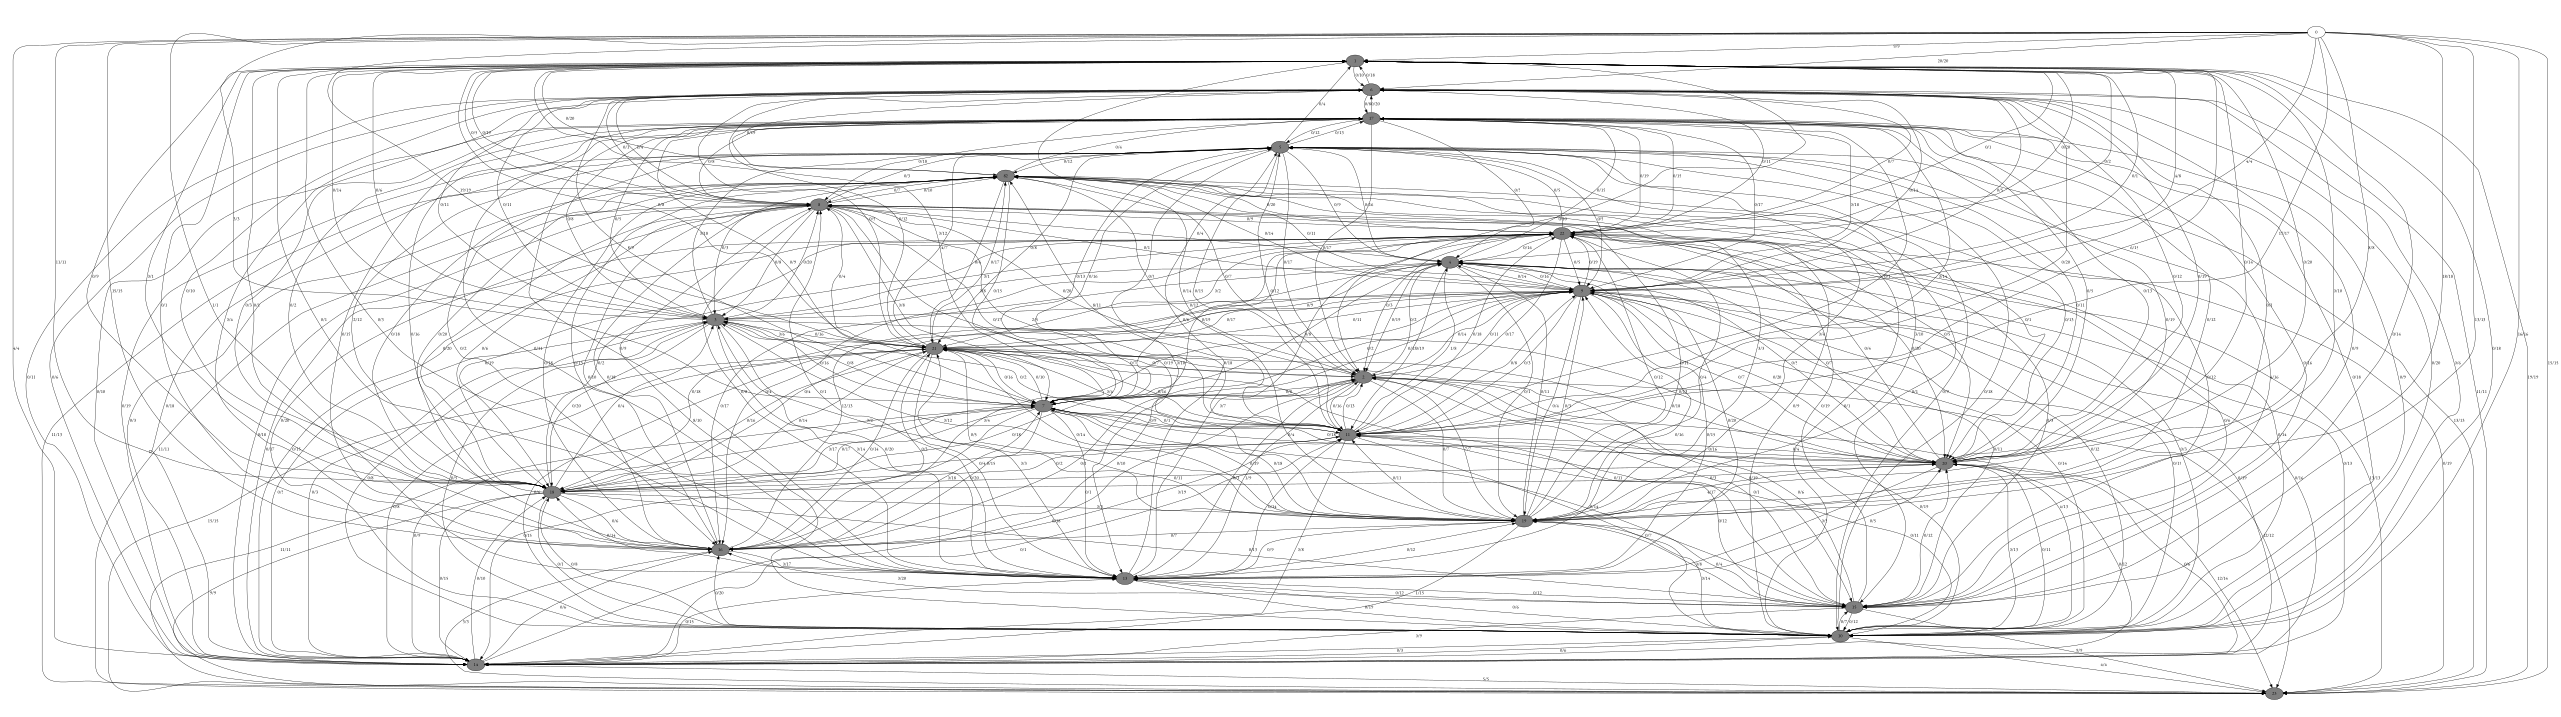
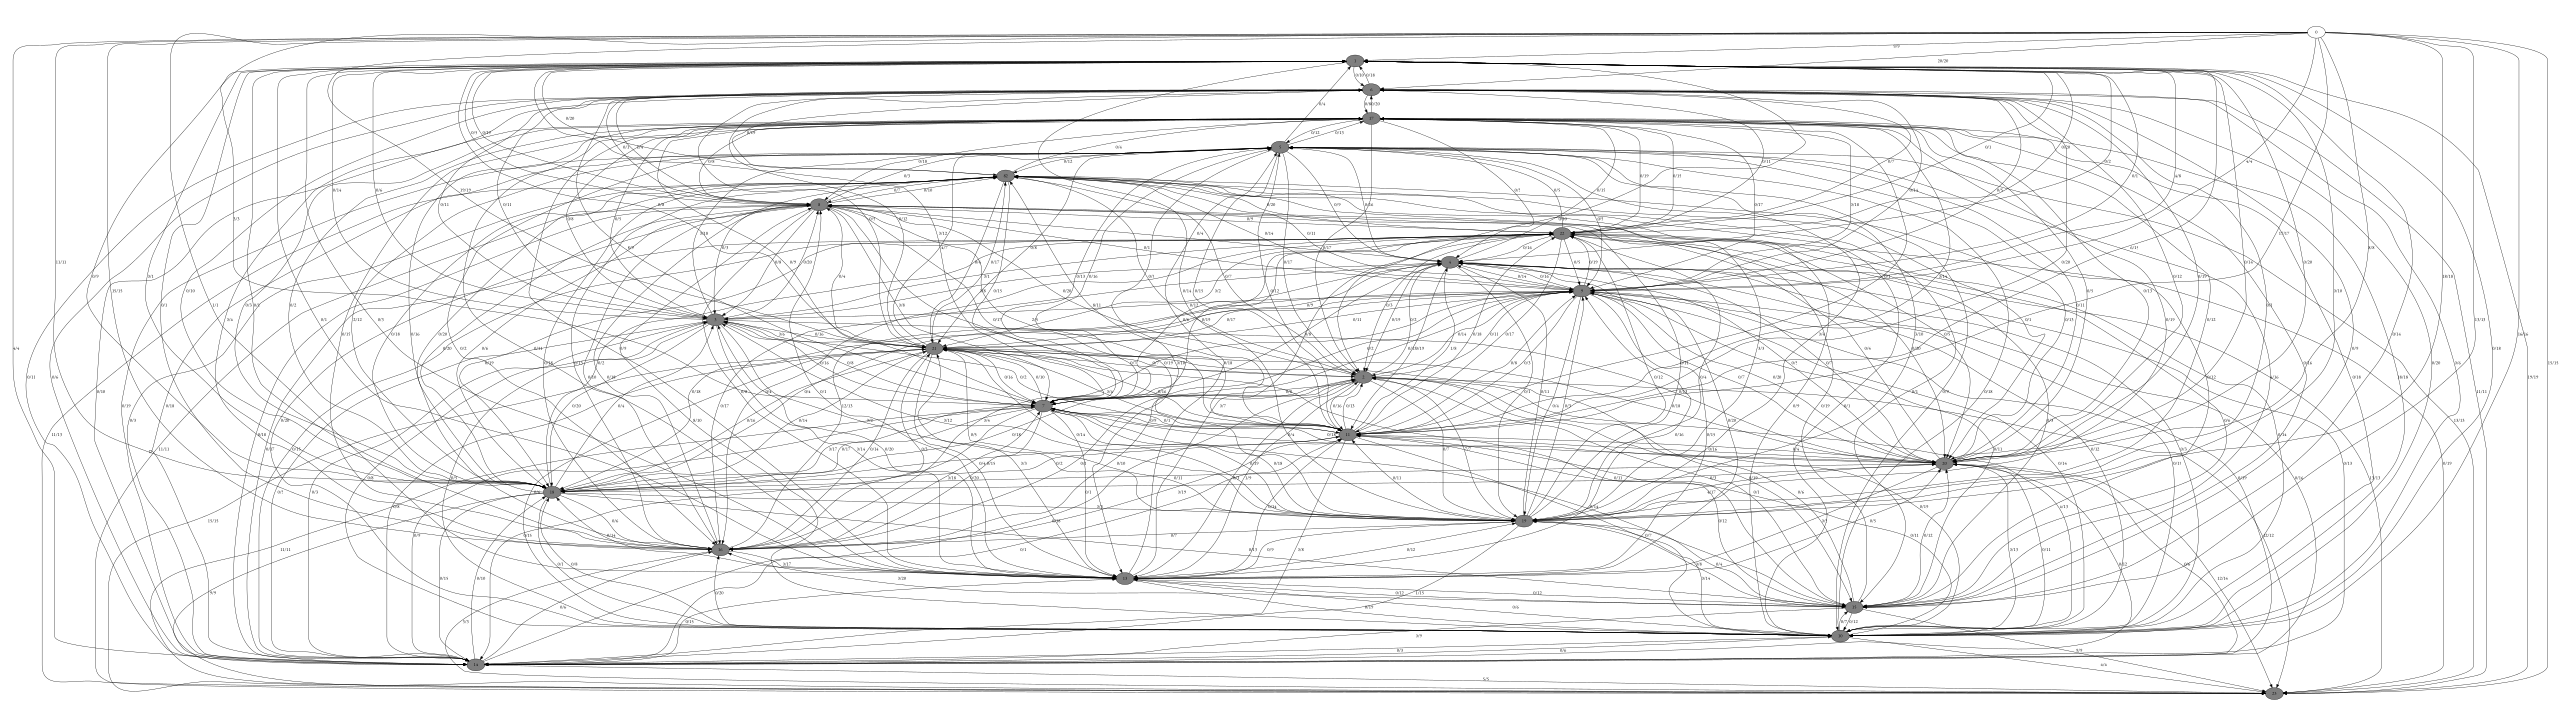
edge "10" -> "17": label "0/9" -> "18/18"
